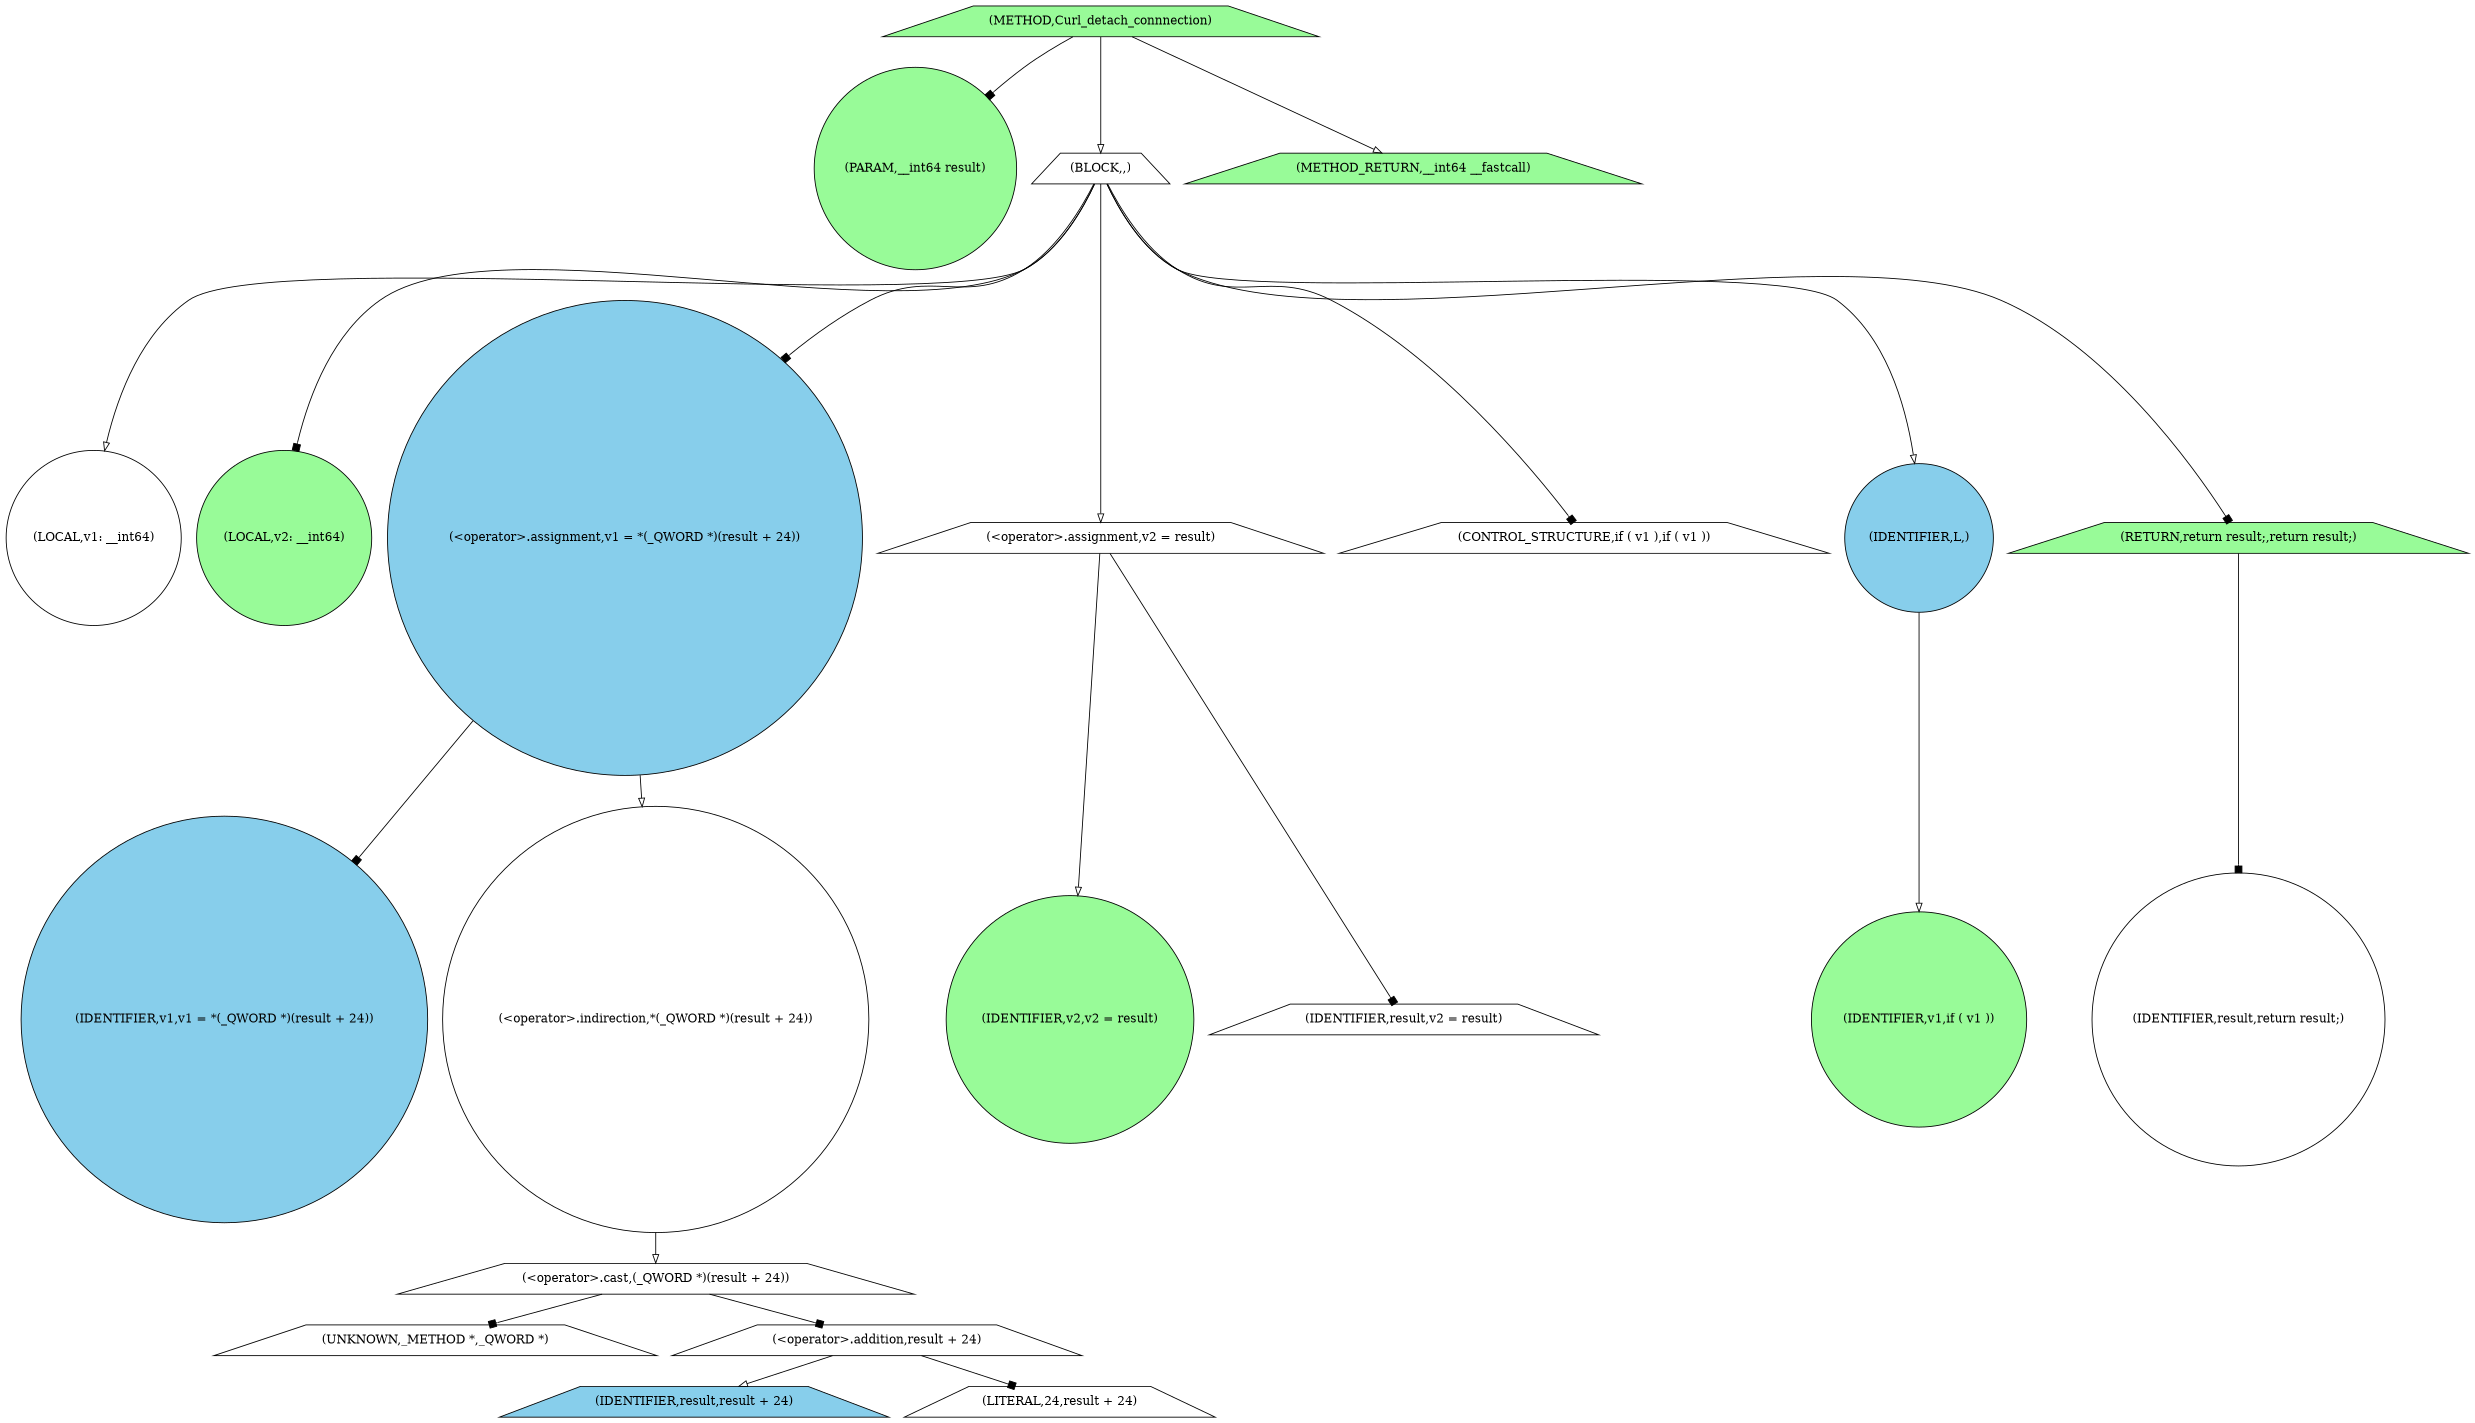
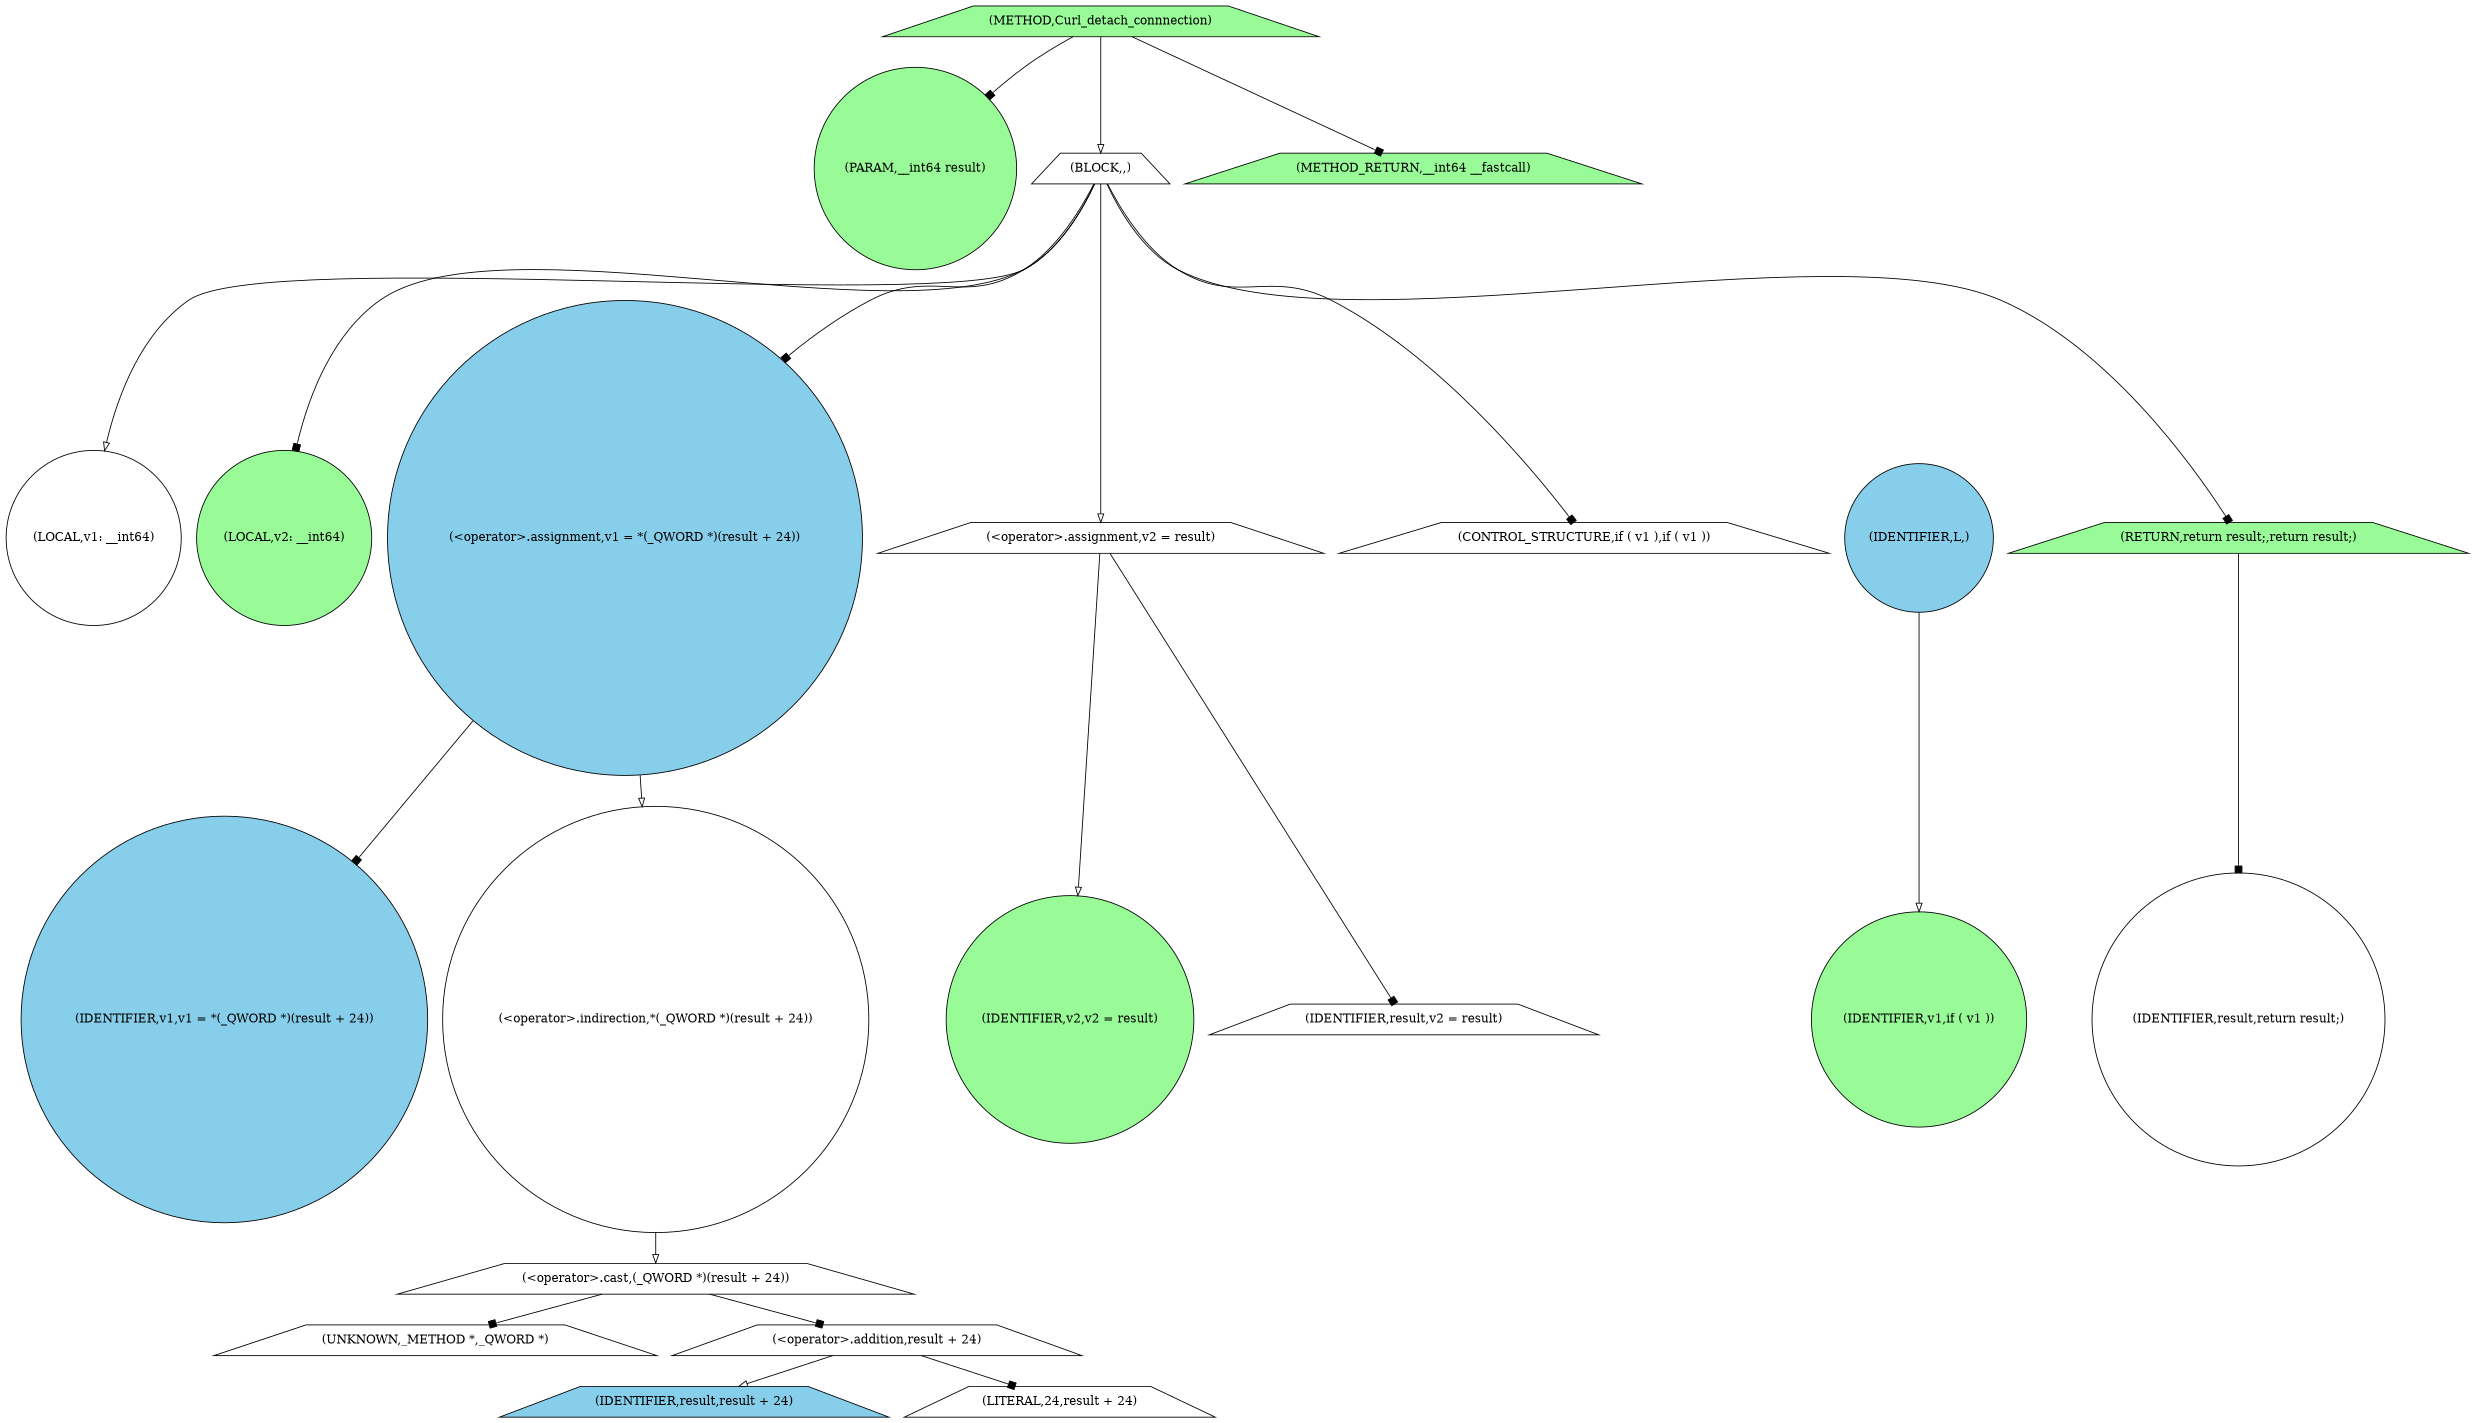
edge "(METHOD,Curl_detach_connnection)" -> "(METHOD_RETURN,__int64 __fastcall)": arrowhead onormal -> box
edge "(BLOCK,,)" -> "(IDENTIFIER,L,)": removed
